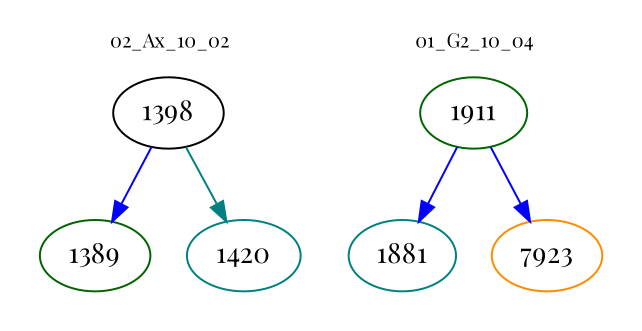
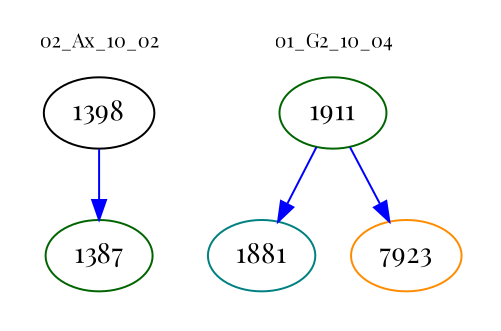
node "1389": label "1389" -> "1387"
node "1420": removed
